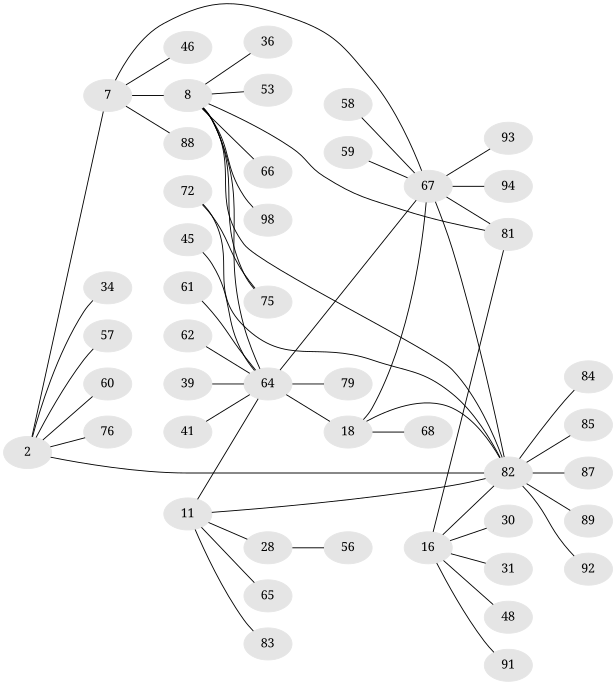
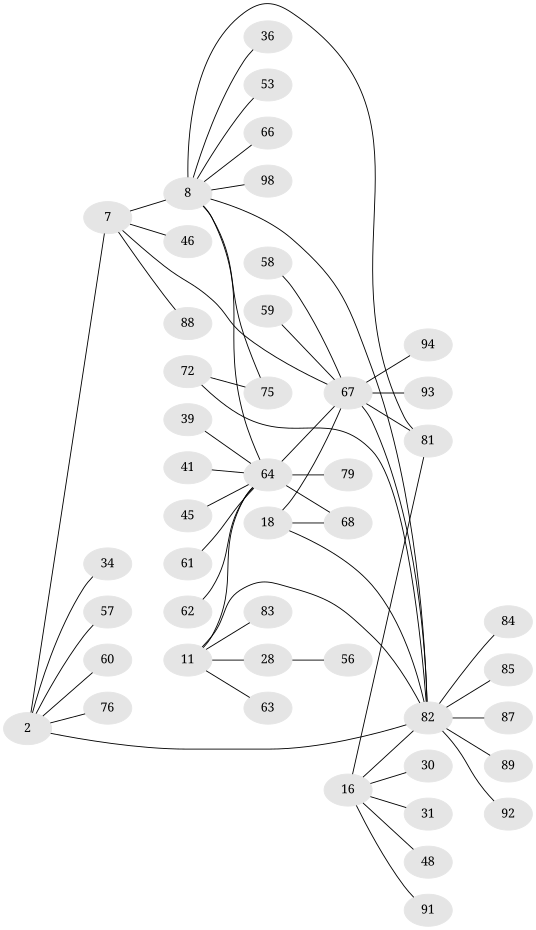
edge "64" -- "18": now "64" -- "68"
node "65": label "65" -> "63"
